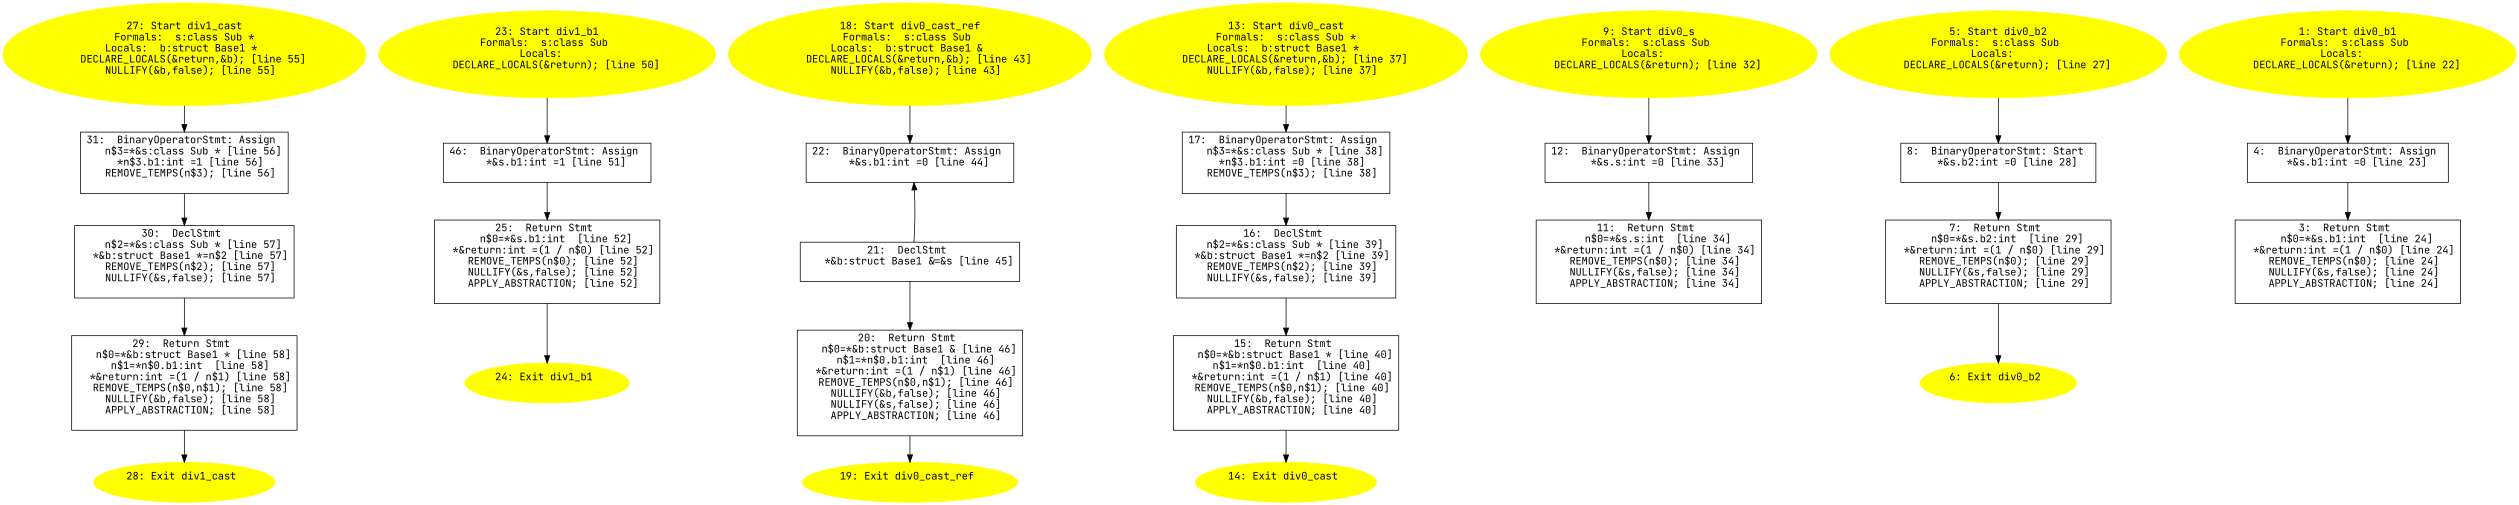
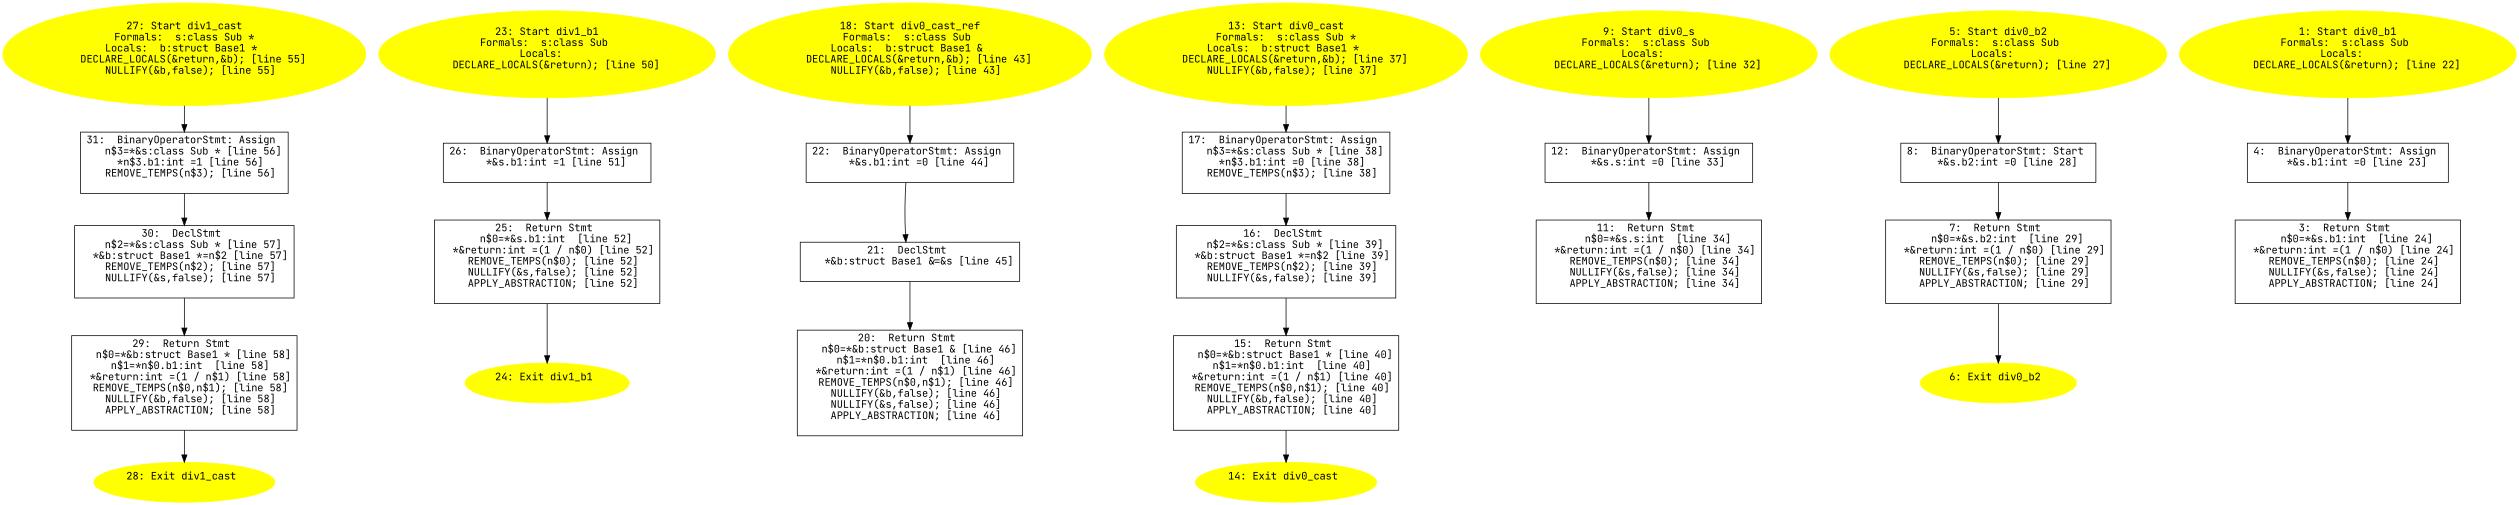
node "46:  BinaryOperatorStmt: Assign *&s.b1:int =1 [line 51]": label "46:  BinaryOperatorStmt: Assign *&s.b1:int =1 [line 51]" -> "26:  BinaryOperatorStmt: Assign *&s.b1:int =1 [line 51]"
edge "21:  DeclStmt *&b:struct Base1 &=&s [line 45]" -> "22:  BinaryOperatorStmt: Assign *&s.b1:int =0 [line 44]": reversed
node "19: Exit div0_cast_ref": removed
